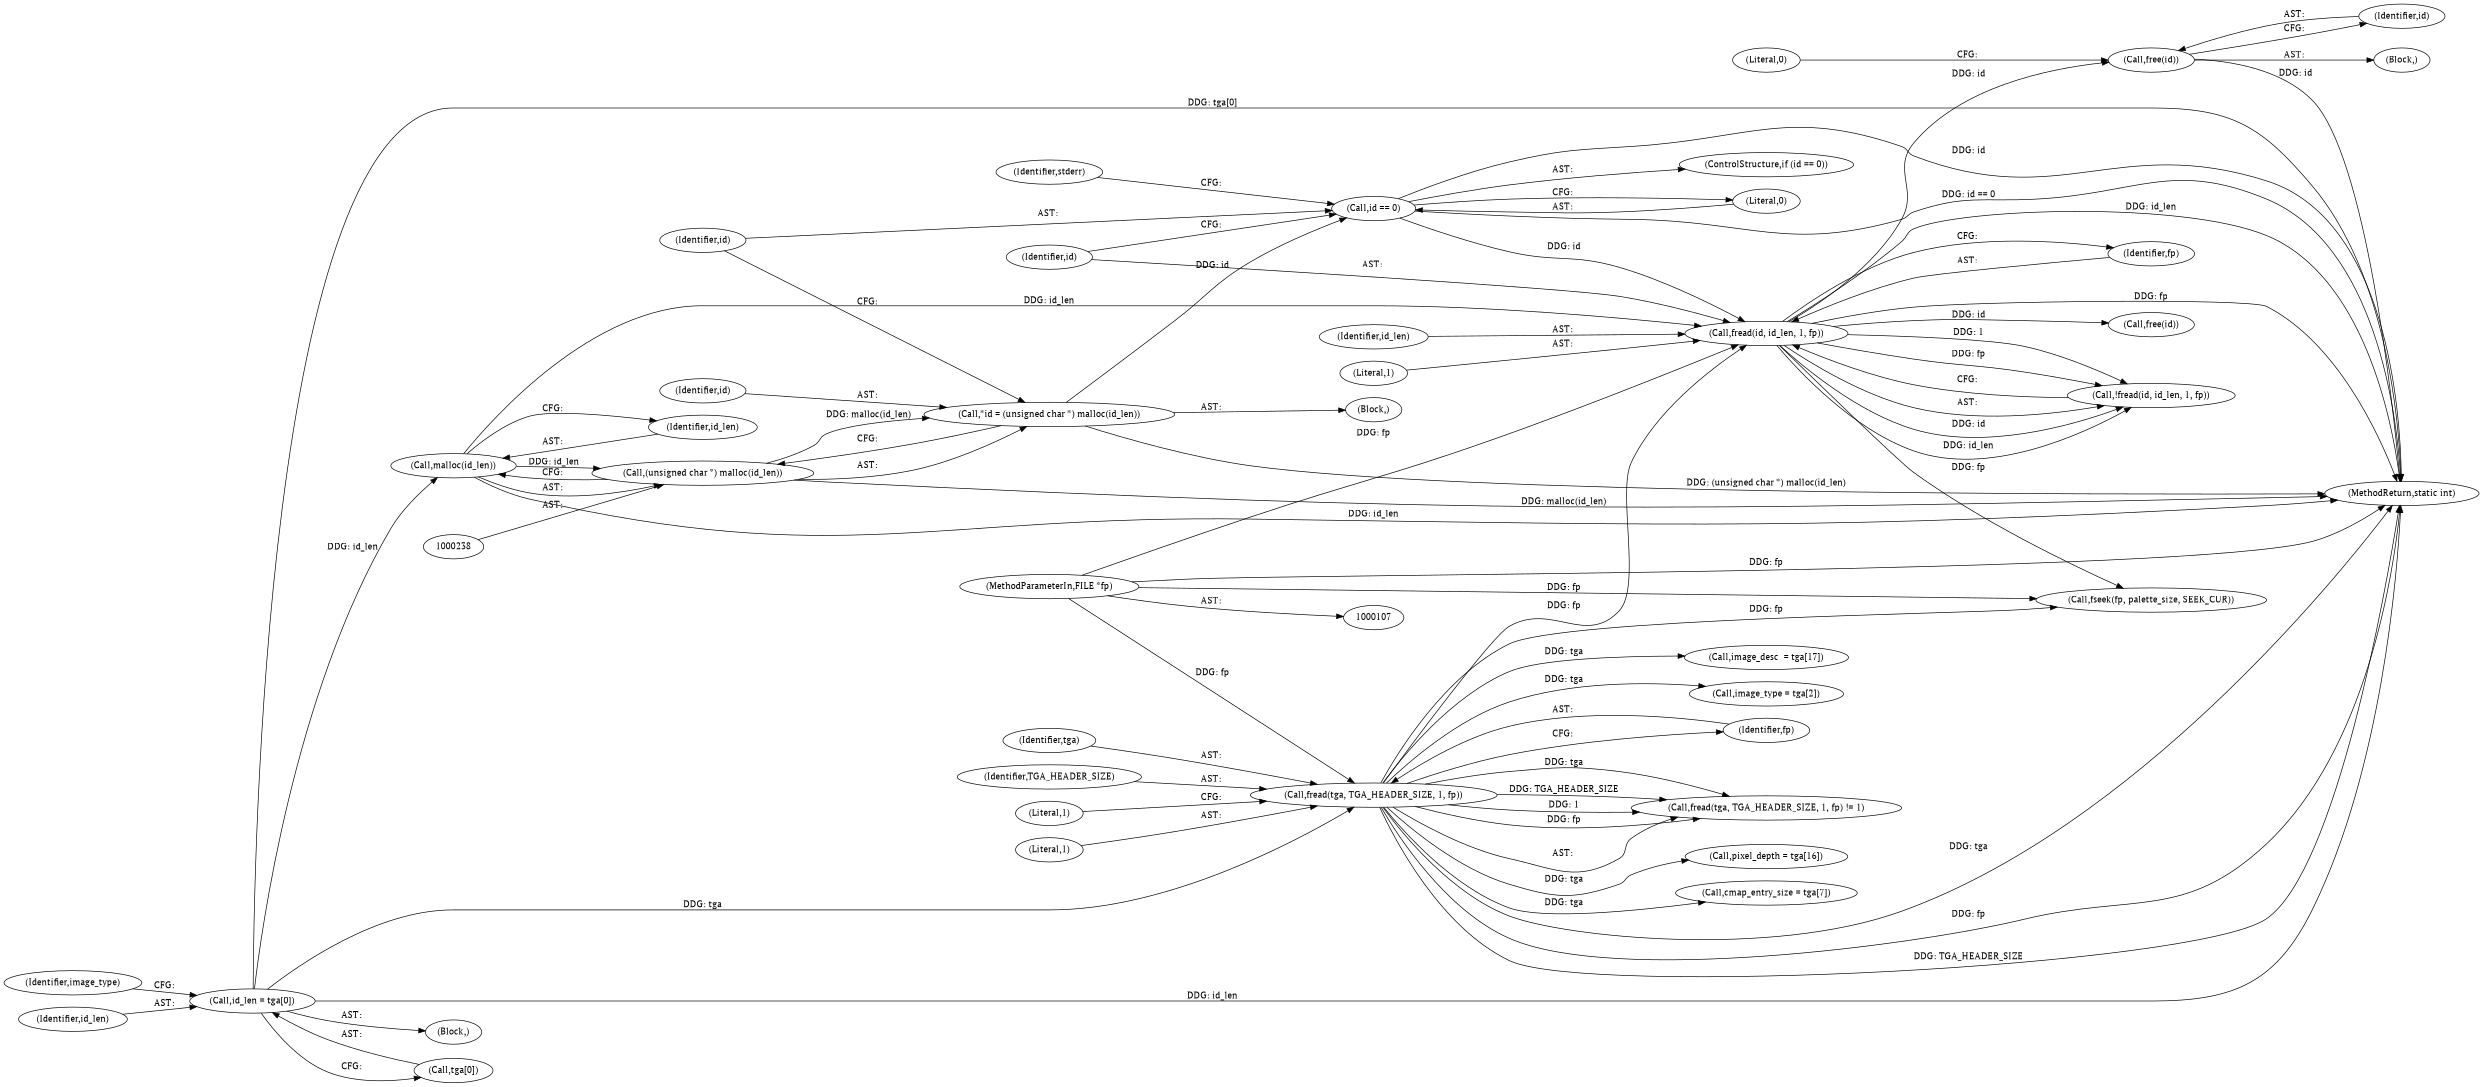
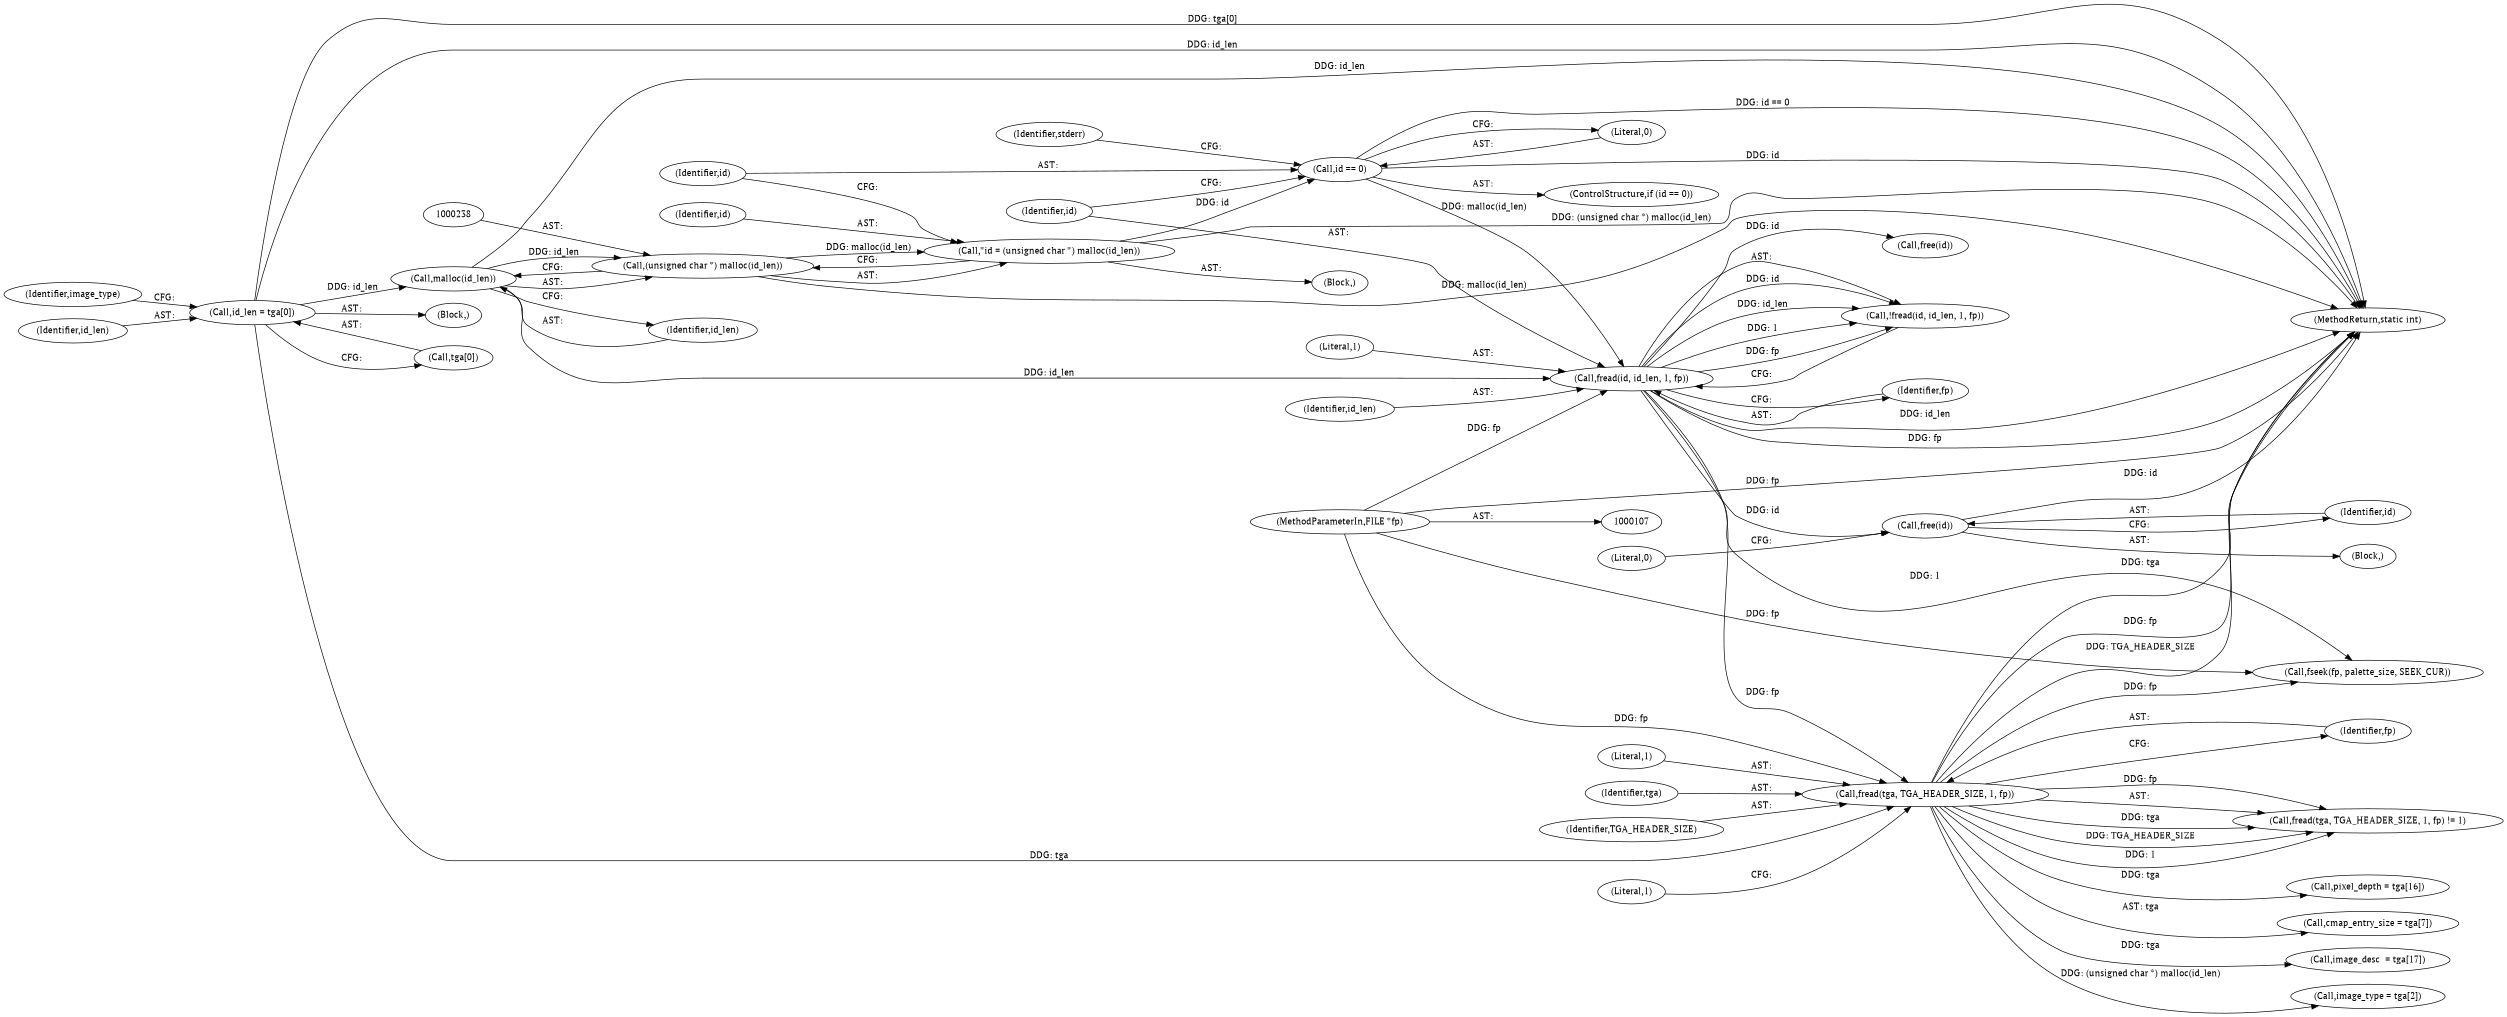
edge "(Call,id == 0)" -> "(Call,fread(id, id_len, 1, fp))": label "DDG: id" -> "DDG: malloc(id_len)"
edge "(Call,fread(id, id_len, 1, fp))" -> "(Call,fseek(fp, palette_size, SEEK_CUR))": label "DDG: fp" -> "DDG: 1"
edge "(Call,fread(tga, TGA_HEADER_SIZE, 1, fp))" -> "(Call,fread(id, id_len, 1, fp))": reversed
edge "(Call,fread(tga, TGA_HEADER_SIZE, 1, fp))" -> "(Call,image_type = tga[2])": label "DDG: tga" -> "DDG: (unsigned char *) malloc(id_len)"
edge "(Call,fread(tga, TGA_HEADER_SIZE, 1, fp))" -> "(Call,cmap_entry_size = tga[7])": label "DDG: tga" -> "AST: tga"
